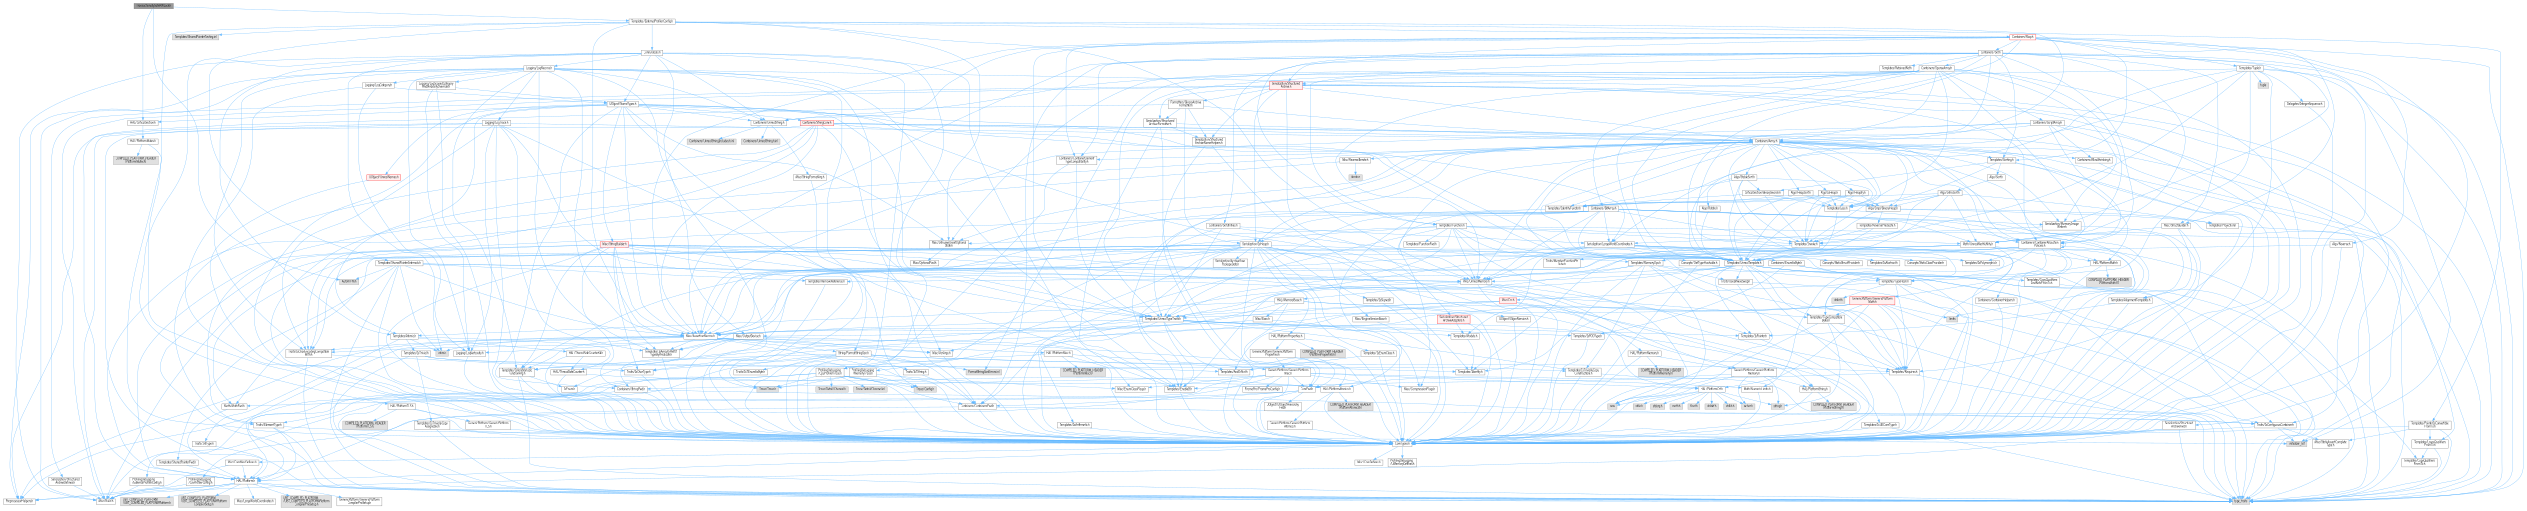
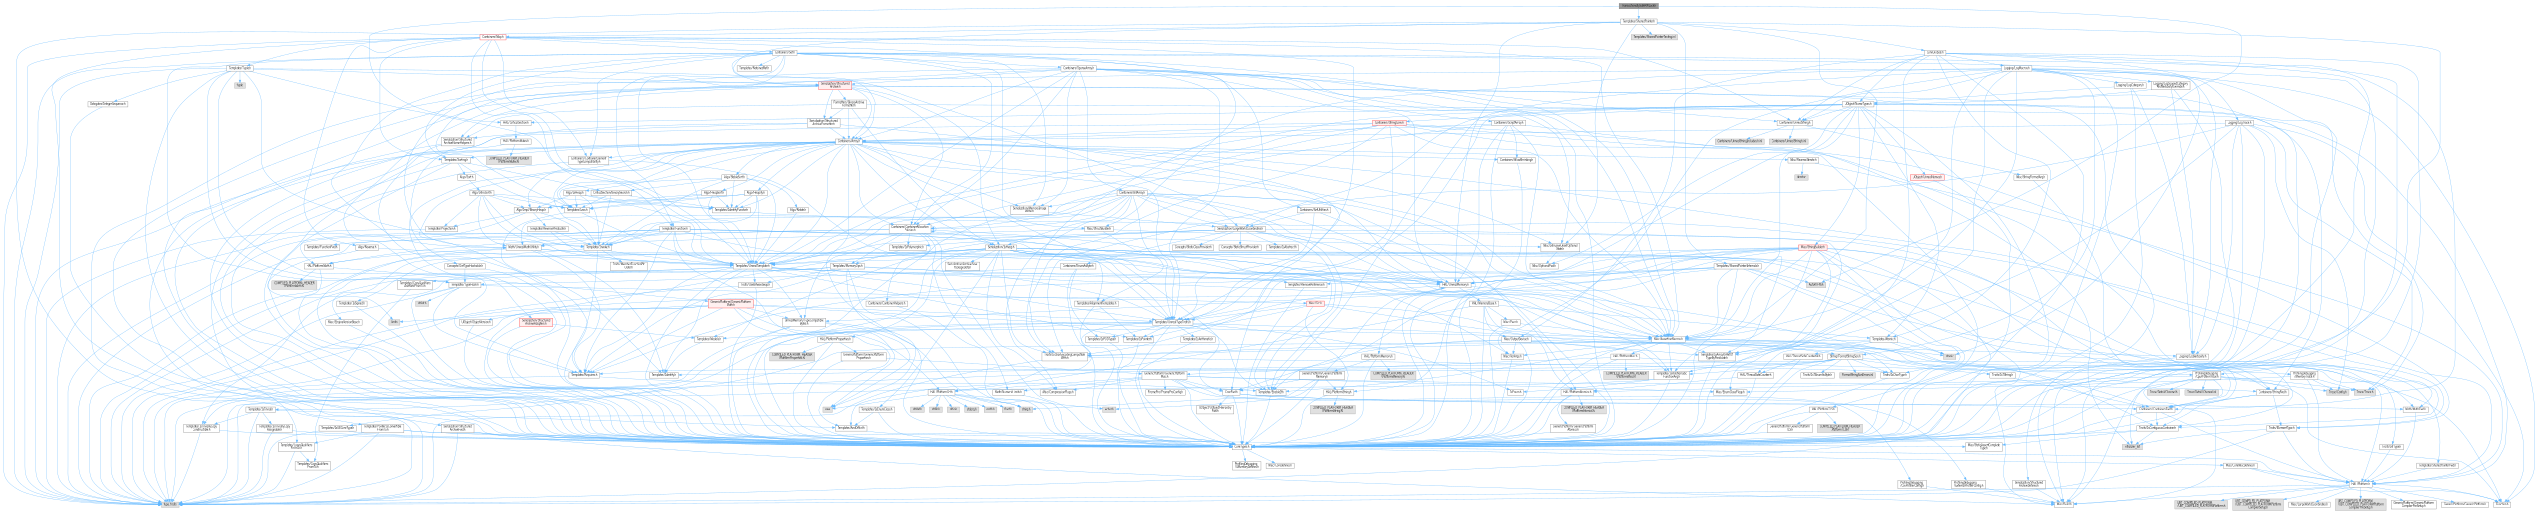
node "Templates/ExternalProfilerConfig.h": label "Templates/ExternalProfilerConfig.h" -> "Templates/SharedPointer.h"
edge "Containers/SparseArray.h" -> "FormatStringSanErrors.inl": now "Containers/SparseArray.h" -> "Misc/AssertionMacros.h"
edge "UObject/NameTypes.h" -> "Misc/IntrusiveUnsetOptional State.h": now "UObject/NameTypes.h" -> "Misc/OptionalFwd.h"
edge "Containers/SetUtilities.h" -> "Templates/MemoryOps.h": now "Templates/IsPolymorphic.h" -> "Templates/MemoryOps.h"
node "Templates/TypeCompatible Bytes.h": label "Templates/TypeCompatible Bytes.h" -> "UnrealMemory/TypeCompatible Bytes.h"
edge "HAL/UnrealMemory.h" -> "GenericPlatform/GenericPlatform Memory.h": reversed
node "PreprocessorHelpers.h": label "PreprocessorHelpers.h" -> "Function.h"
node "GenericPlatform/GenericPlatform.h": added
